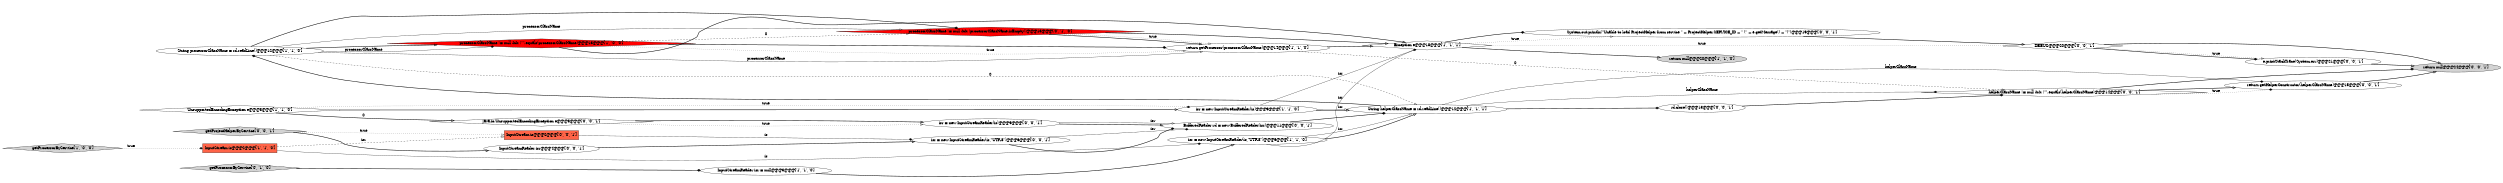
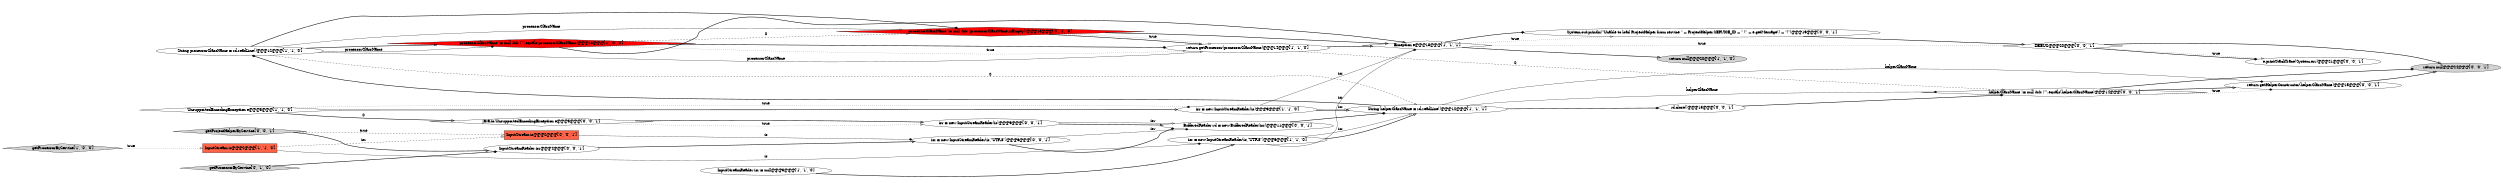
edge "e.printStackTrace(System.err)@@@21@@@['0', '0', '1']" -> "return null@@@24@@@['0', '0', '1']": removed
edge "getProjectHelperByService['0', '0', '1']" -> "InputStream is@@@2@@@['0', '0', '1']": style dotted -> dashed
edge "getProcessorByService['1', '0', '0']" -> "InputStream is@@@2@@@['1', '1', '0']": arrowhead diamond -> onormal
edge "getProcessorByService['0', '1', '0']" -> "InputStreamReader isr = null@@@3@@@['1', '1', '0']": now "getProcessorByService['0', '1', '0']" -> "InputStreamReader isr@@@4@@@['0', '0', '1']"
